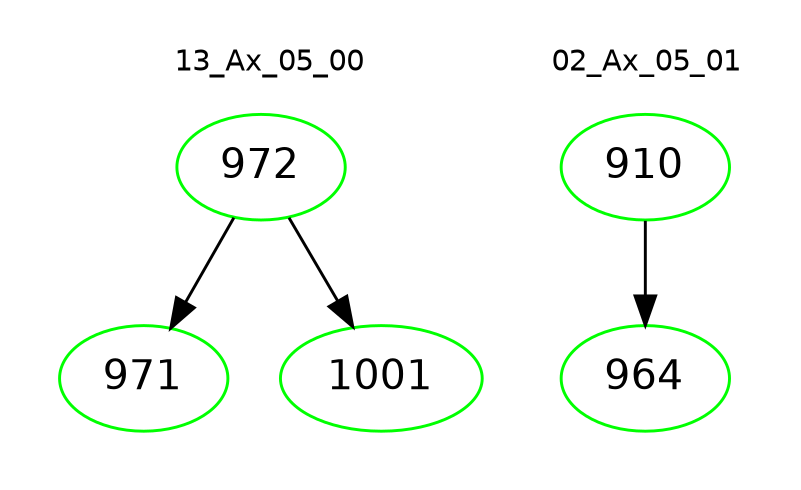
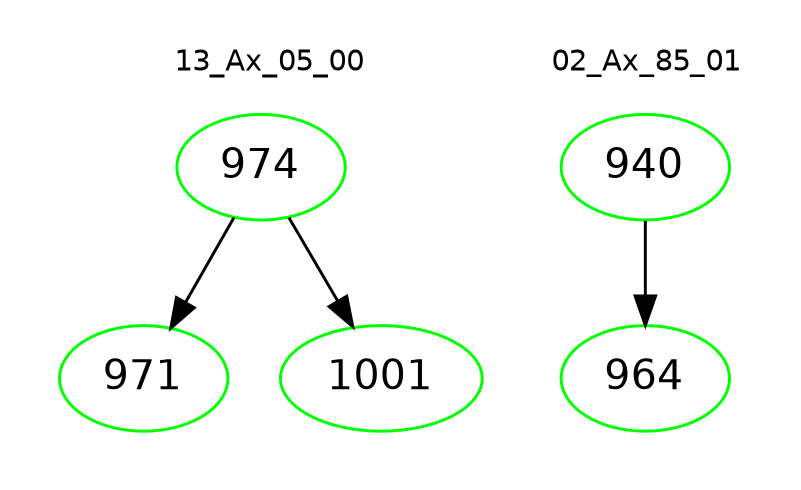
cluster "02_Ax_05_01": label "02_Ax_05_01" -> "02_Ax_85_01"
node "972": label "972" -> "974"
node "910": label "910" -> "940"
